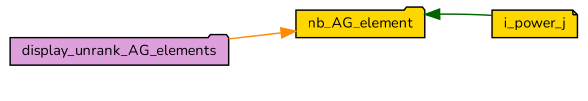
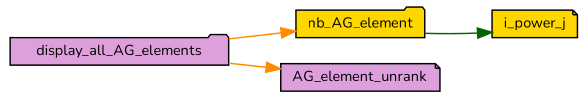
edge "i_power_j" -> "nb_AG_element": reversed
node "display_unrank_AG_elements": label "display_unrank_AG_elements" -> "display_all_AG_elements"
node "AG_element_unrank": added
